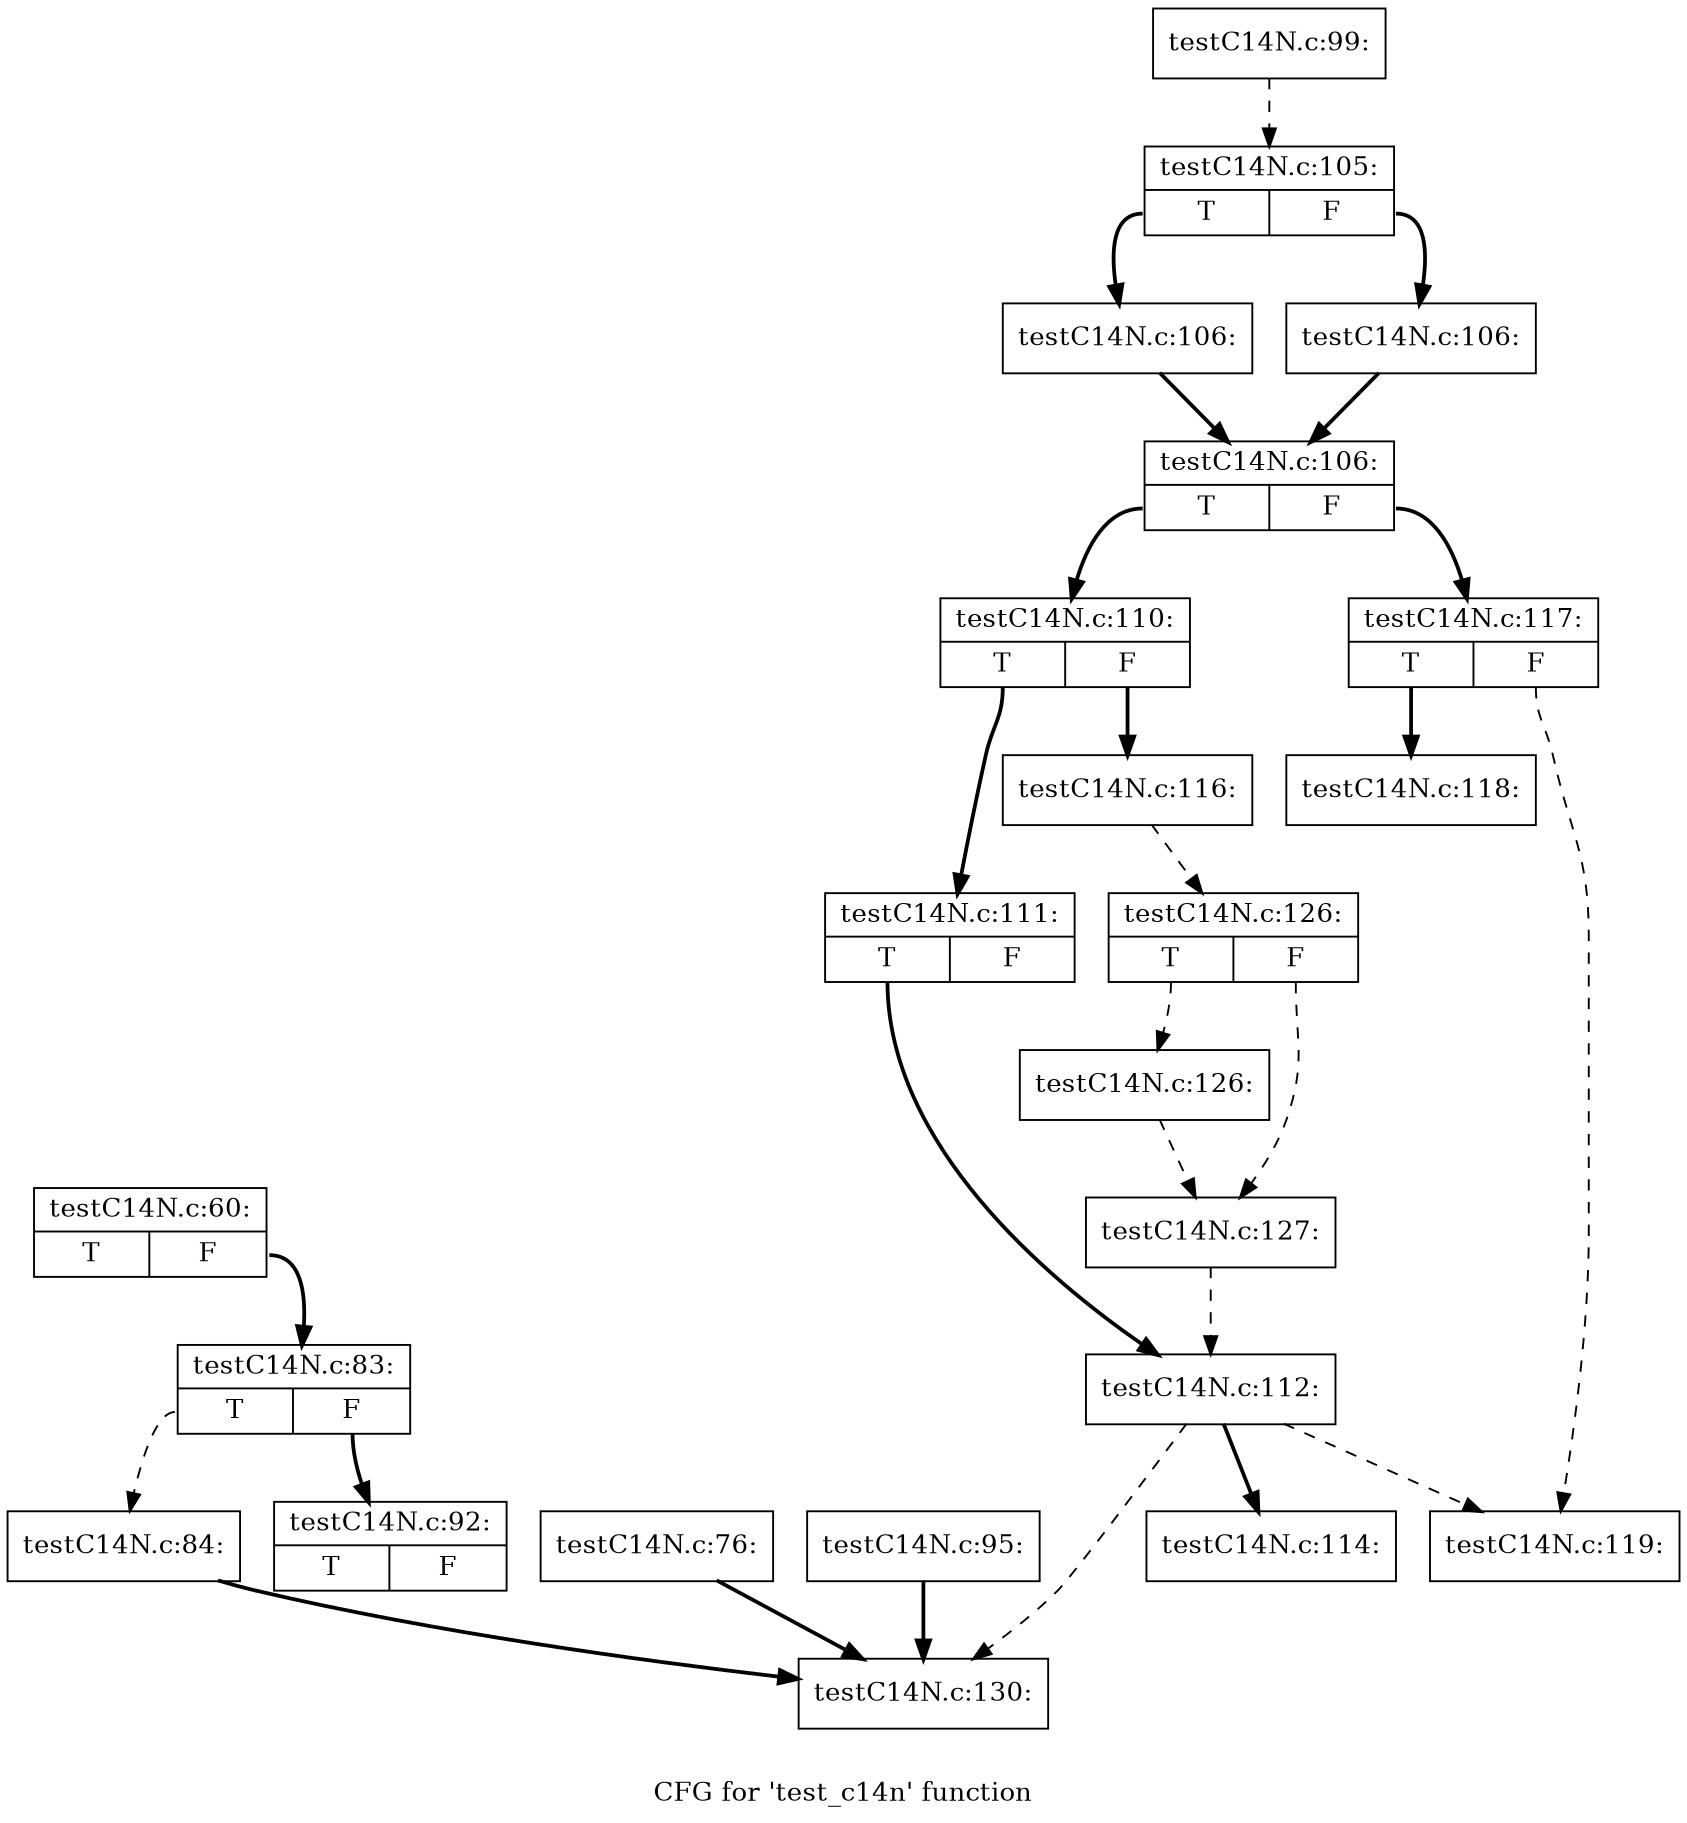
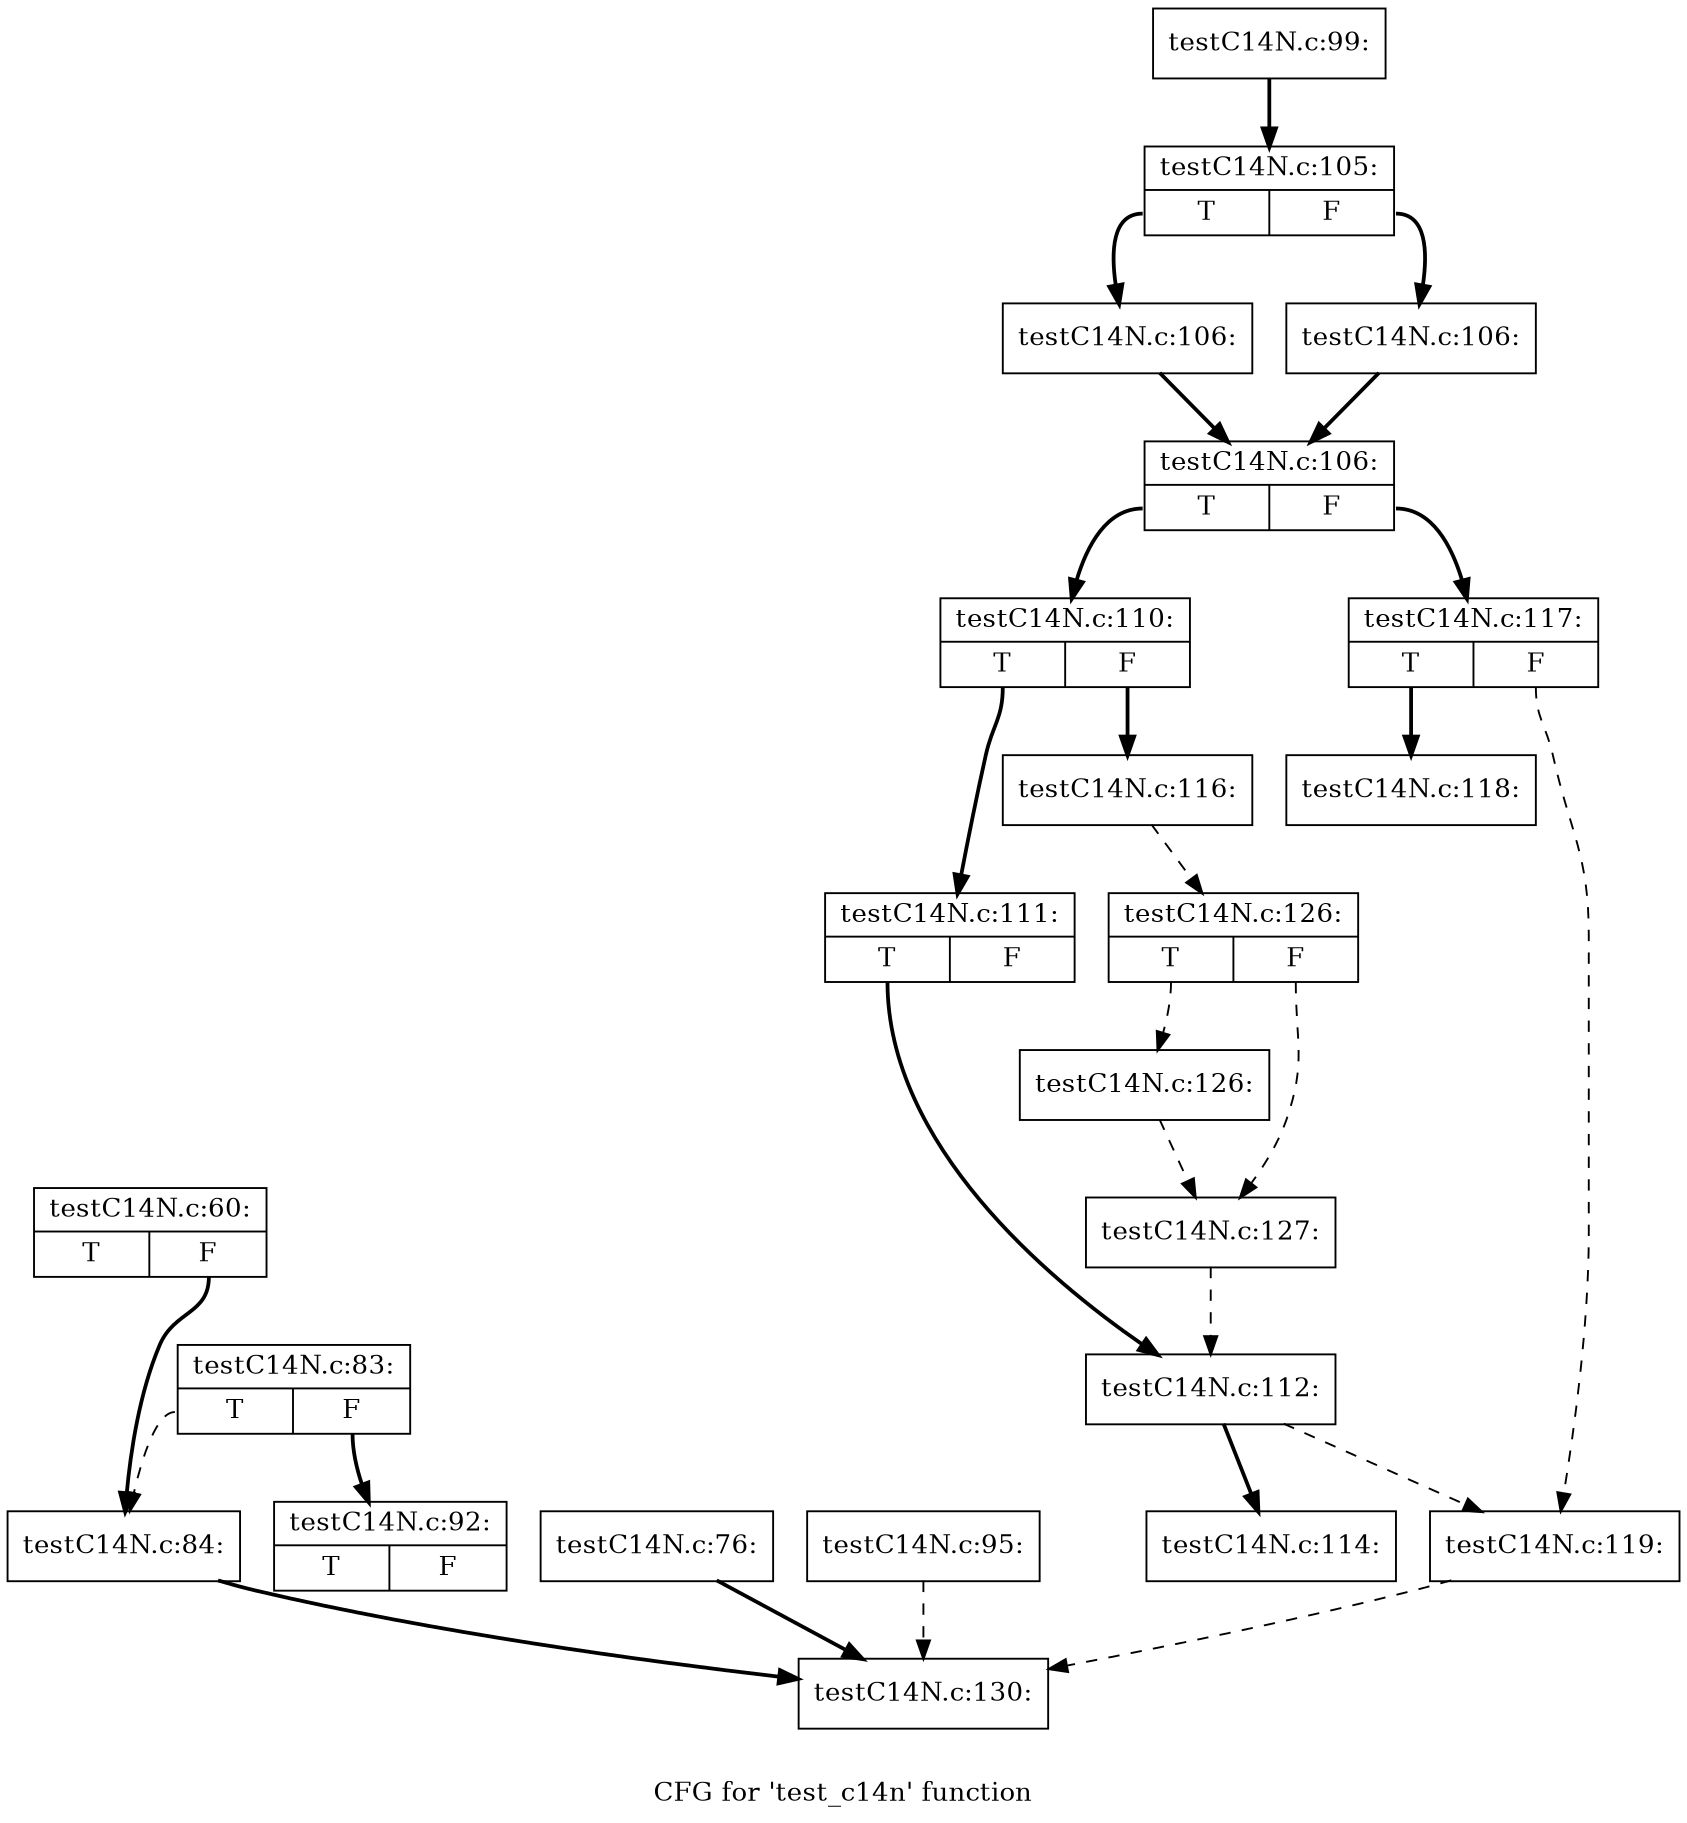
edge "testC14N.c:99:" -> "testC14N.c:105:": style dashed -> bold
edge "testC14N.c:60:" -> "testC14N.c:83:": now "testC14N.c:60:" -> "testC14N.c:84:"
edge "testC14N.c:112:" -> "testC14N.c:130:": now "testC14N.c:119:" -> "testC14N.c:130:"
edge "testC14N.c:95:" -> "testC14N.c:130:": style bold -> dashed
